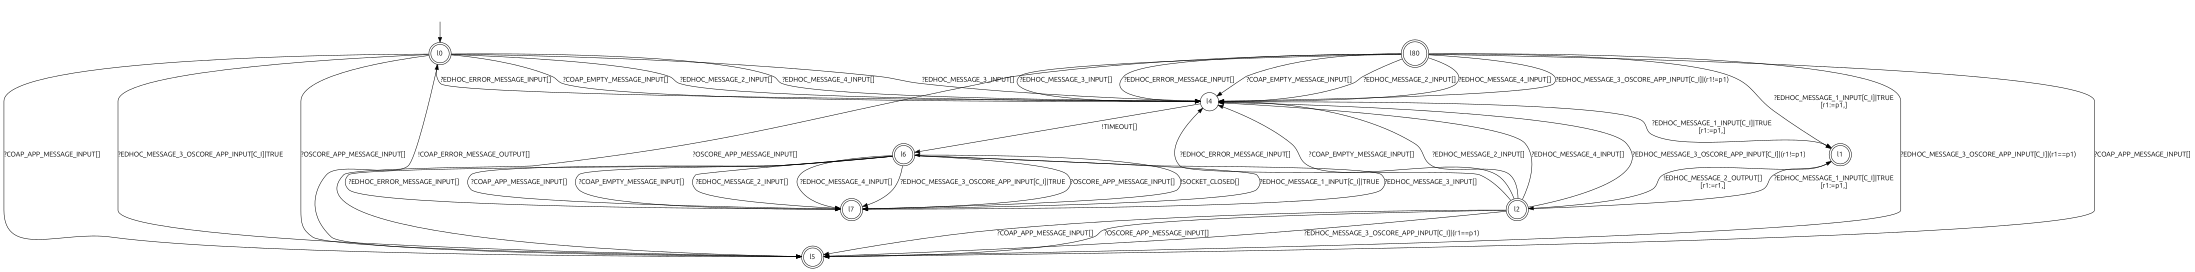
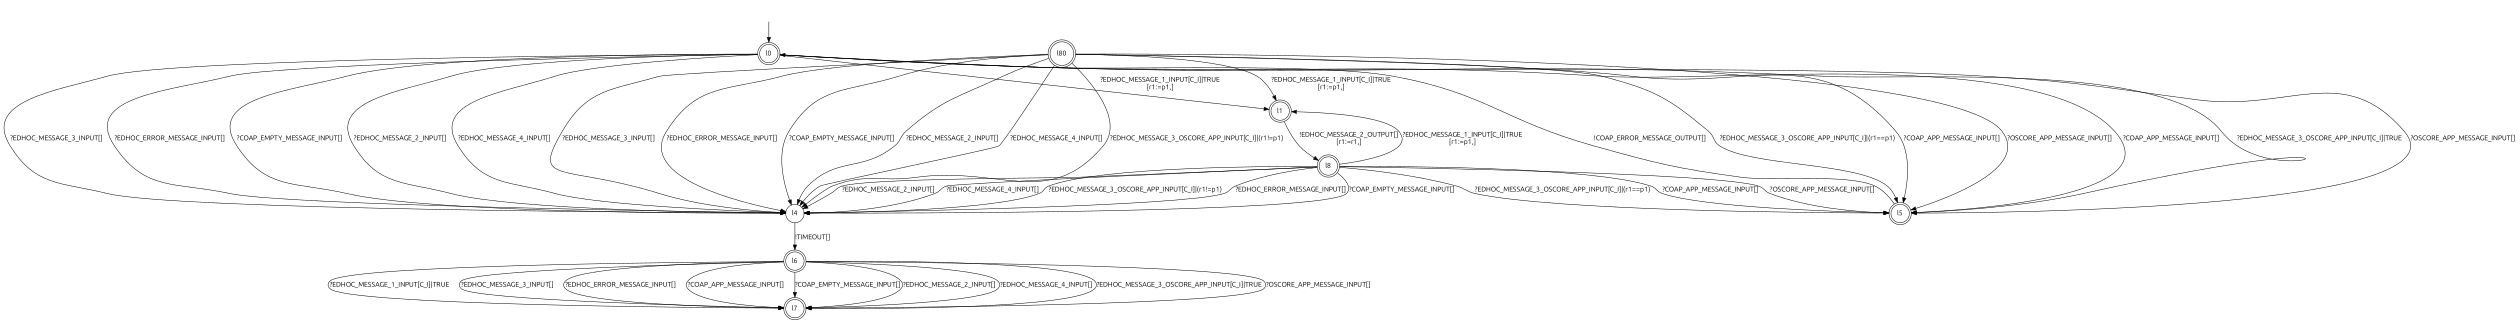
edge "l4" -> "l1": now "l0" -> "l1"
edge "l7" -> "l6": removed, label "!SOCKET_CLOSED[]"
node "l2": label "l2" -> "l8"
